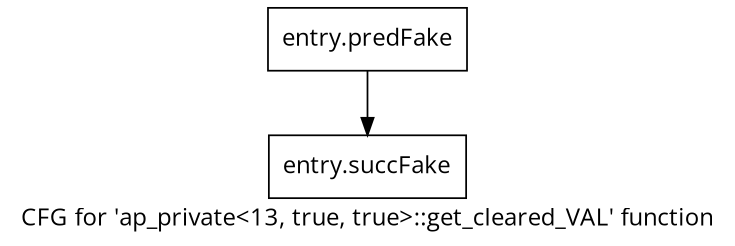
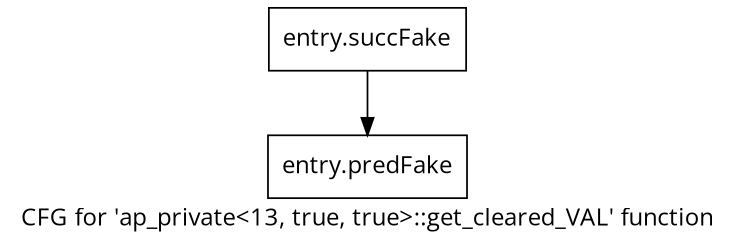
edge "entry.predFake" -> "entry.succFake": reversed
